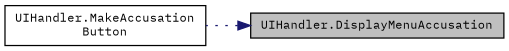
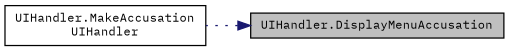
node "UIHandler.MakeAccusation Button": label "UIHandler.MakeAccusation Button" -> "UIHandler.MakeAccusation UIHandler"
